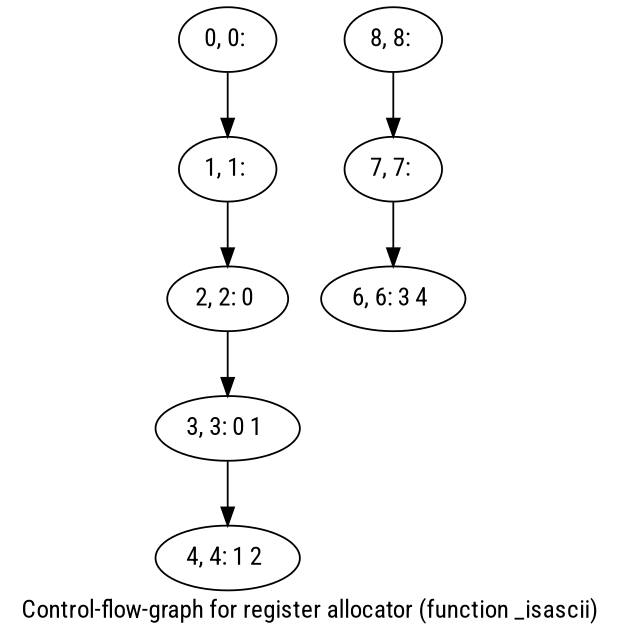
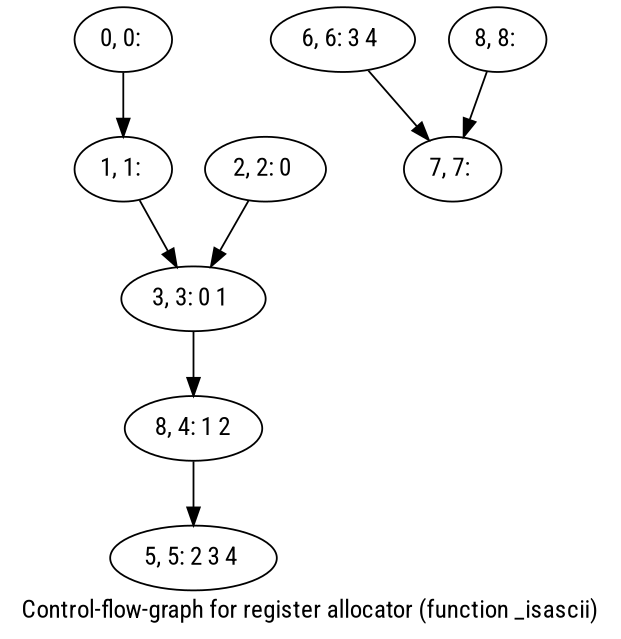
edge "1, 1:" -> "2, 2: 0": now "1, 1:" -> "3, 3: 0 1"
edge "7, 7:" -> "6, 6: 3 4": reversed
node "5, 5: 2 3 4": added
node "4, 4: 1 2": label "4, 4: 1 2" -> "8, 4: 1 2"
